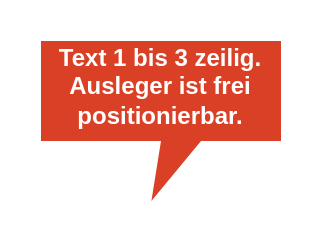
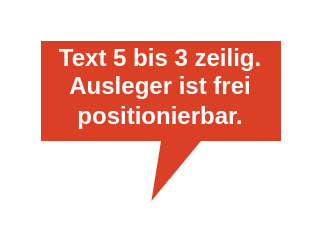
node "Text 1 bis 3 zeilig. Ausleger ist frei positionierbar.": label "Text 1 bis 3 zeilig. Ausleger ist frei positionierbar." -> "Text 5 bis 3 zeilig. Ausleger ist frei positionierbar."
